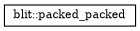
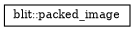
node "blit::packed_packed": label "blit::packed_packed" -> "blit::packed_image"
